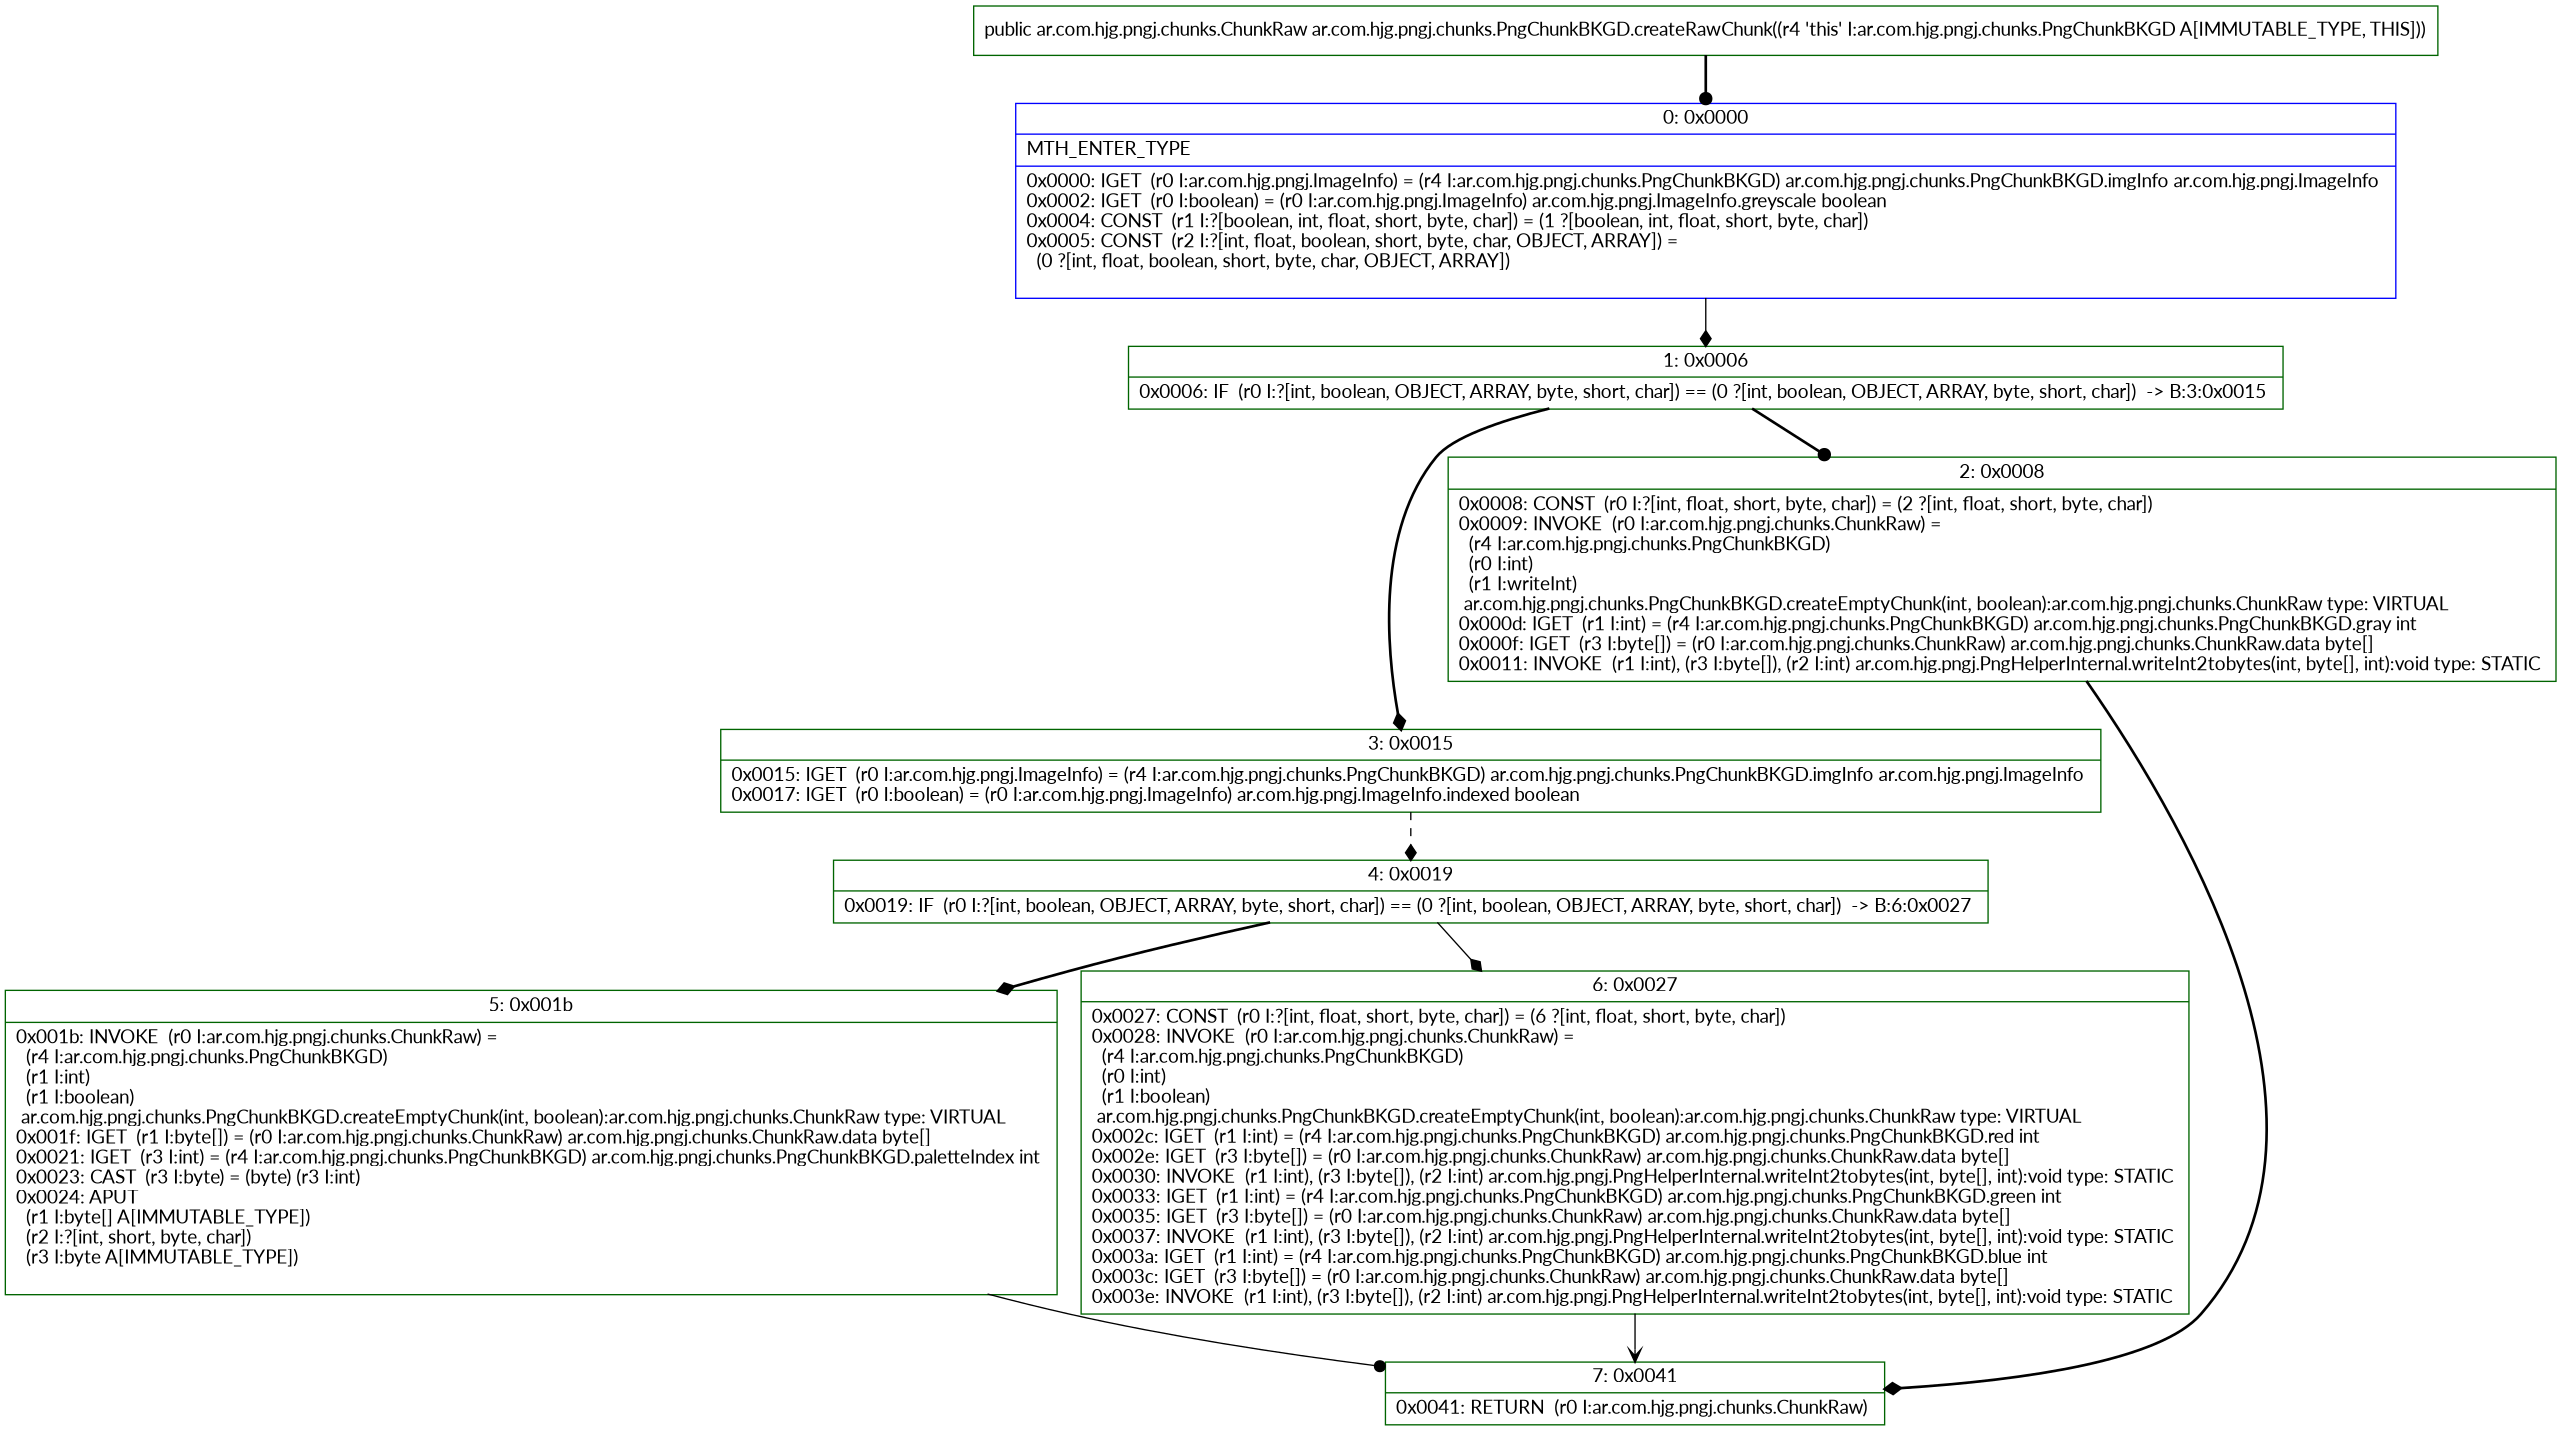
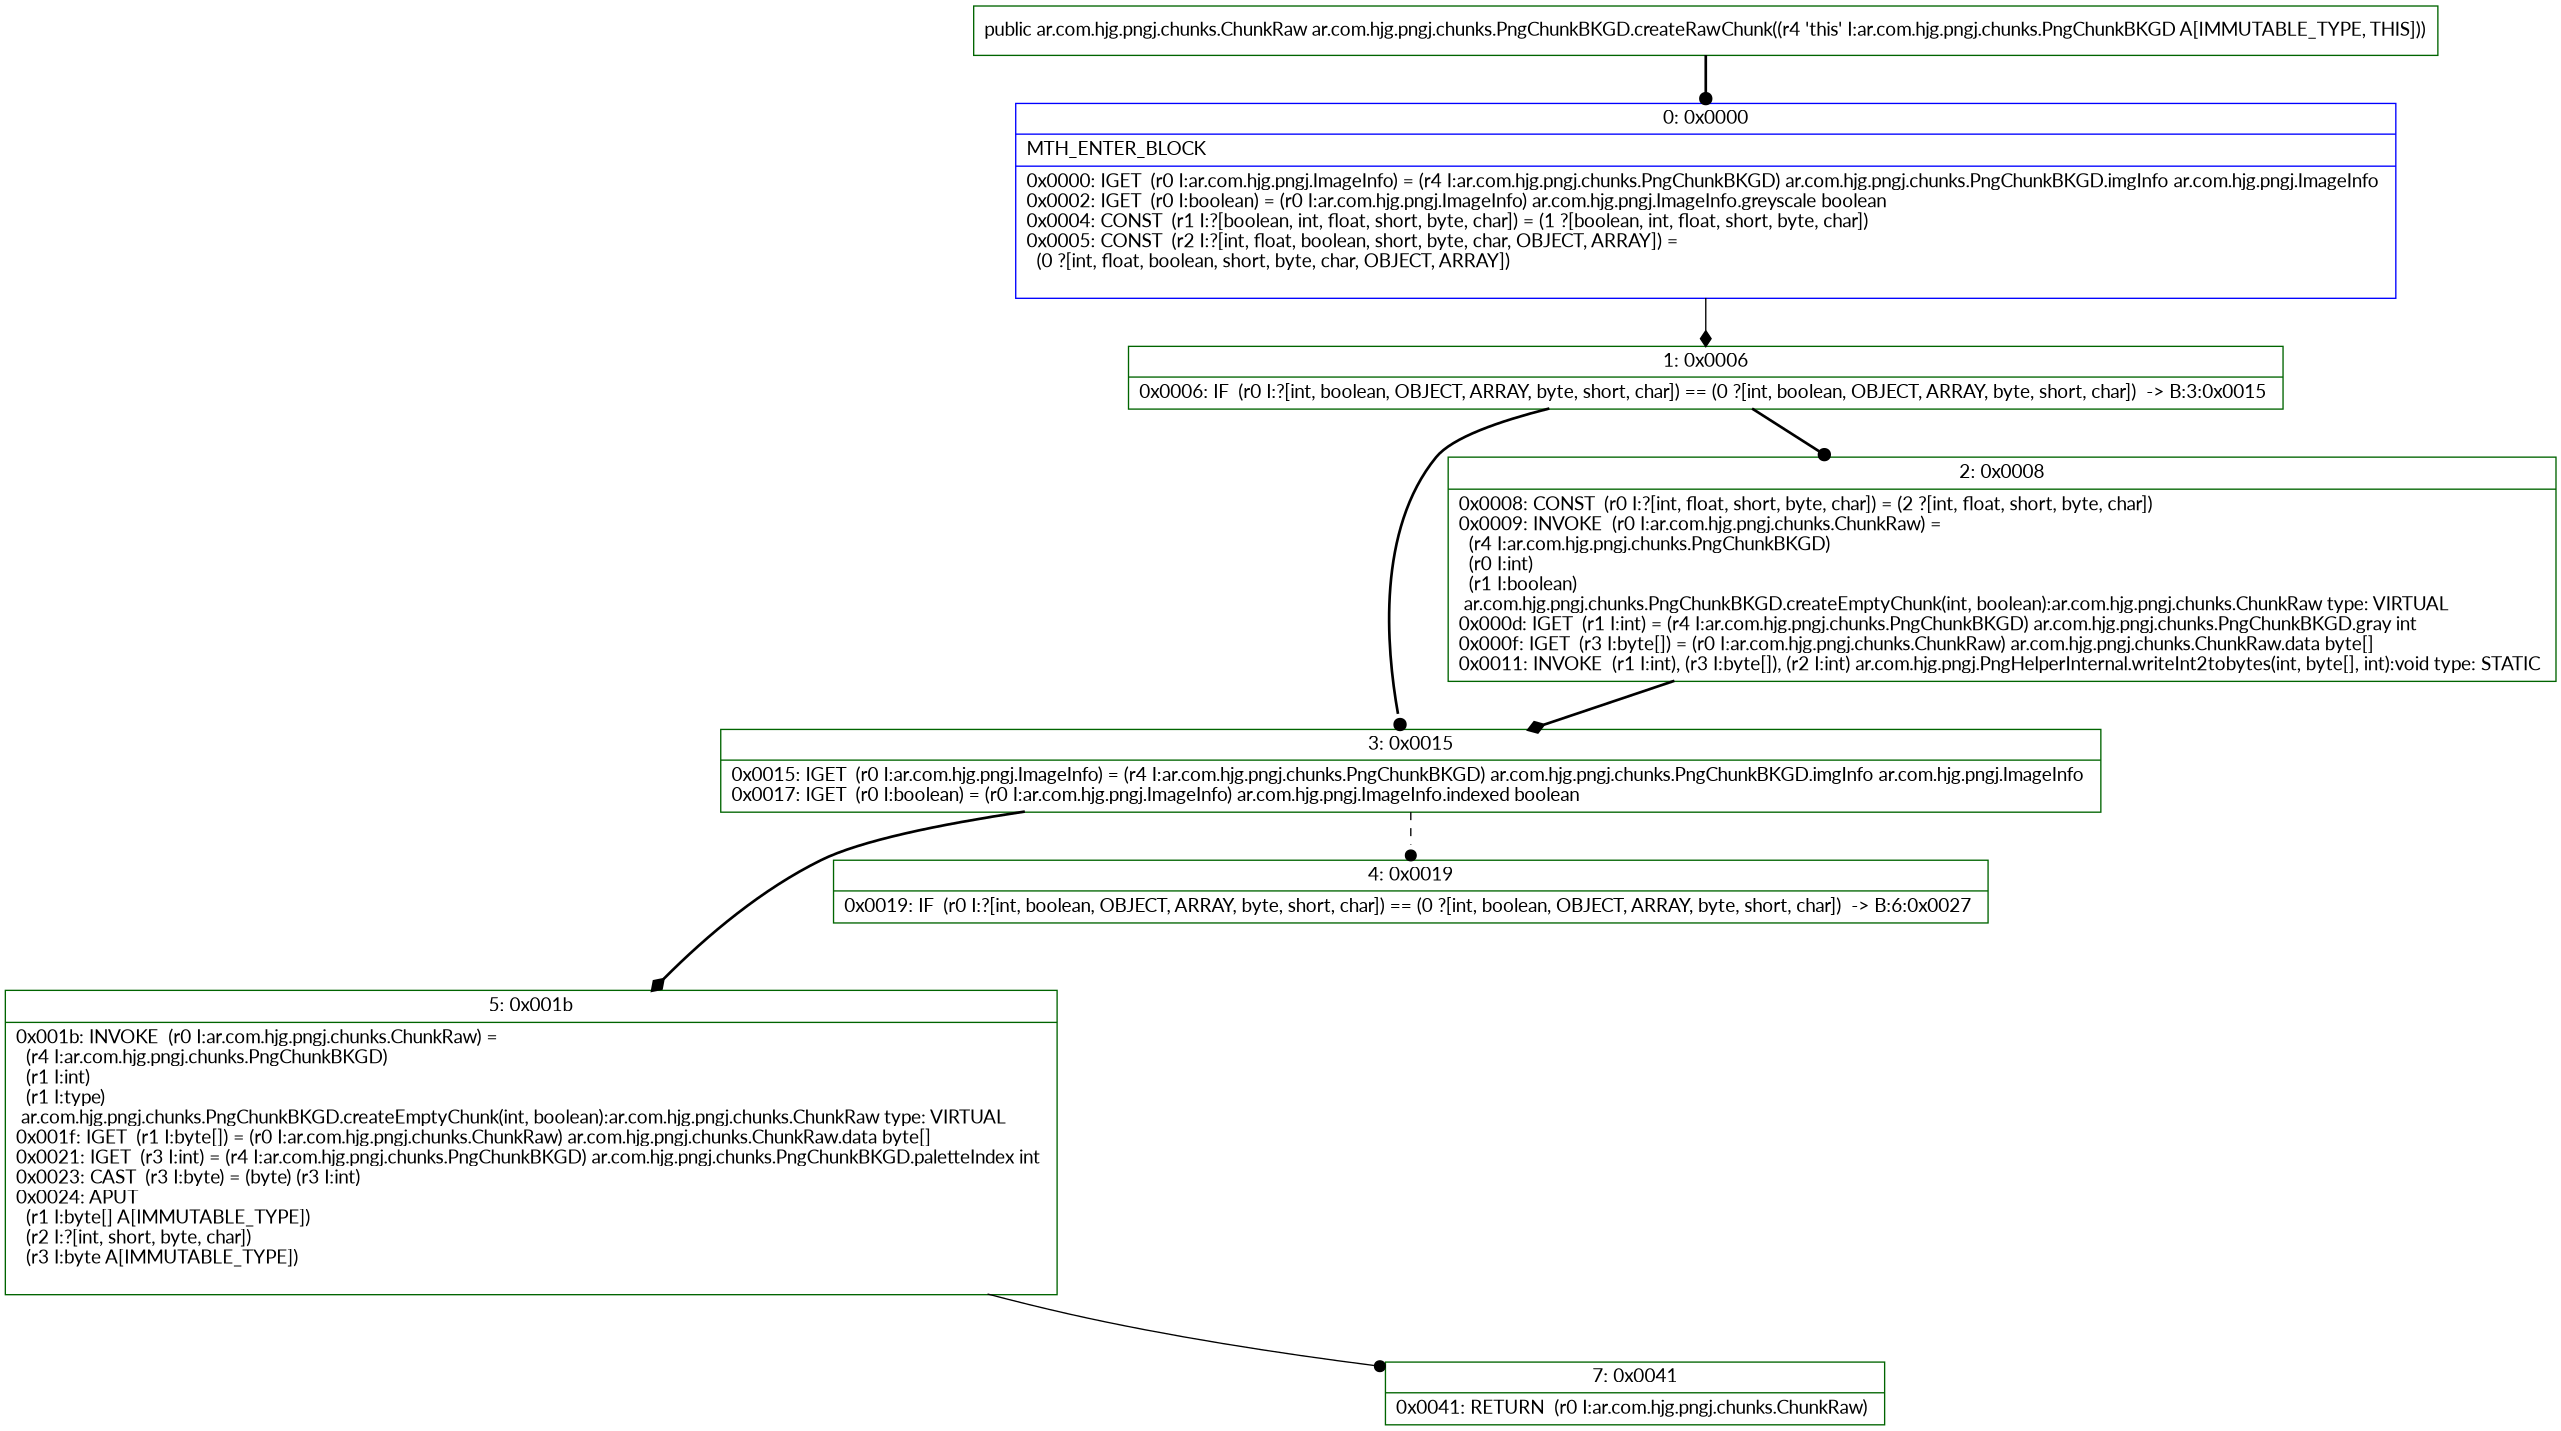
node "0: 0x0000": text "MTH_ENTER_TYPE" -> "MTH_ENTER_BLOCK"
edge "1: 0x0006" -> "3: 0x0015": arrowhead diamond -> dot
node "2: 0x0008": text "(r1 I:writeInt)" -> "(r1 I:boolean)"
edge "3: 0x0015" -> "4: 0x0019": arrowhead diamond -> dot
edge "4: 0x0019" -> "5: 0x001b": now "3: 0x0015" -> "5: 0x001b"
node "5: 0x001b": text "(r1 I:boolean)" -> "(r1 I:type)"
edge "2: 0x0008" -> "7: 0x0041": now "2: 0x0008" -> "3: 0x0015"
node "6: 0x0027": removed
